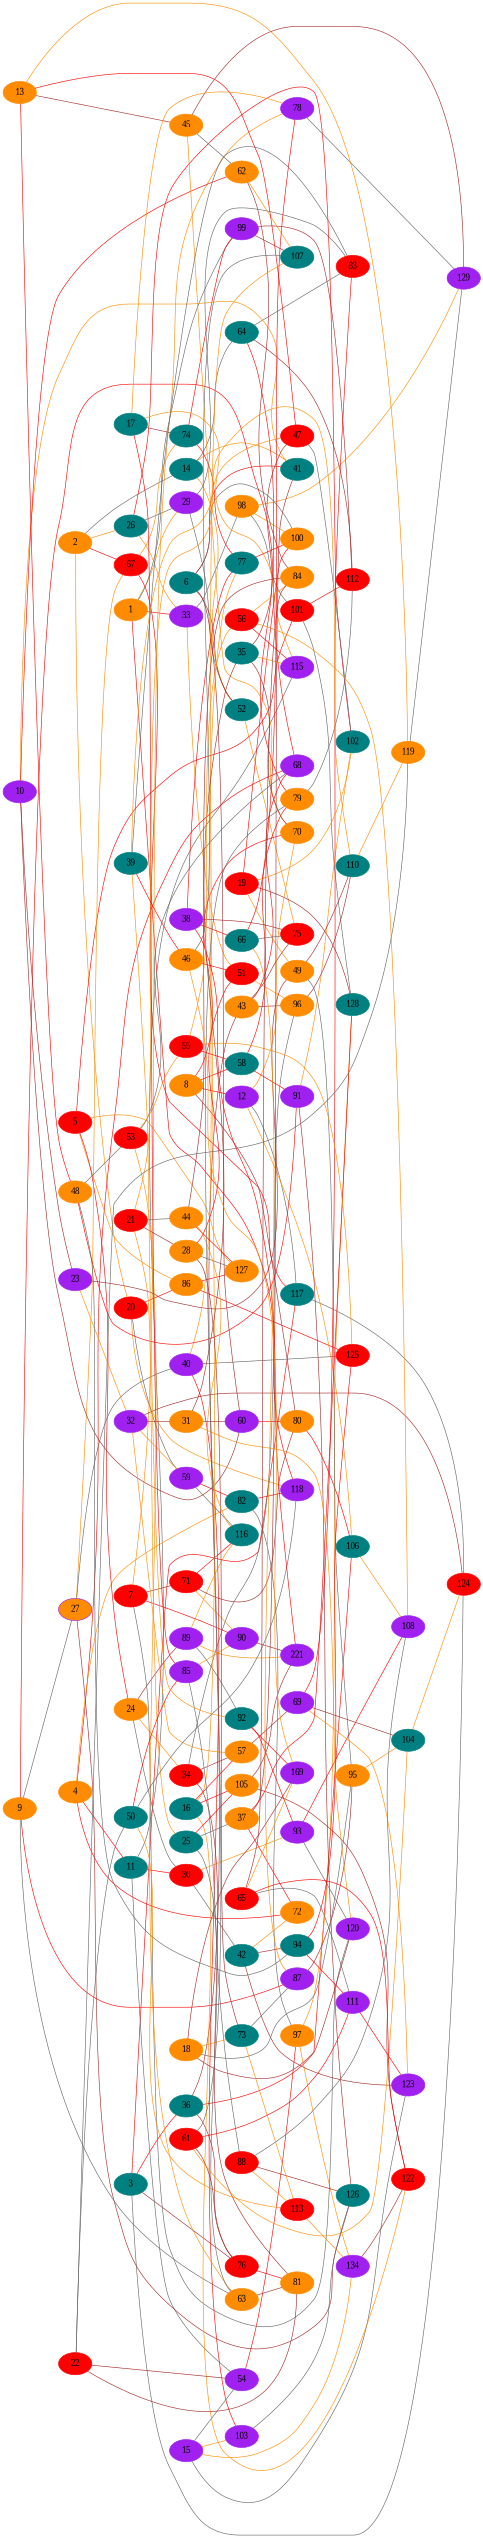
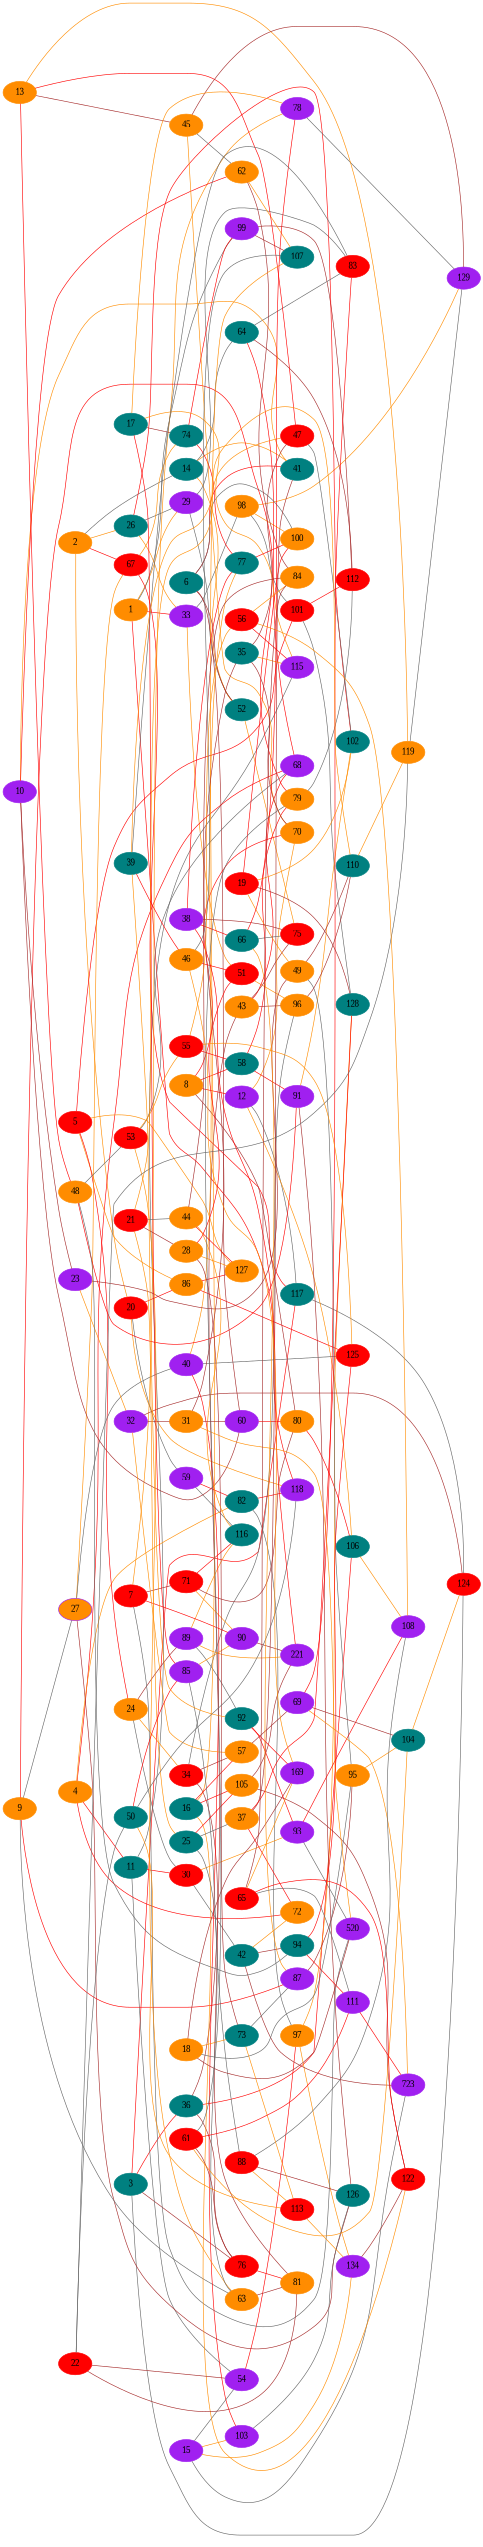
edge "28" -- "127": color gray40 -> darkorange
edge "32" -- "59": removed
node "120": label "120" -> "520"
node "123": label "123" -> "723"
